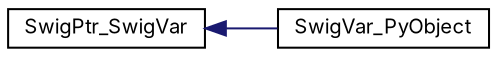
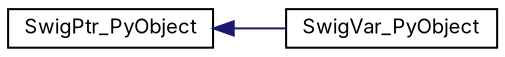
node "SwigPtr_SwigVar": label "SwigPtr_SwigVar" -> "SwigPtr_PyObject"
